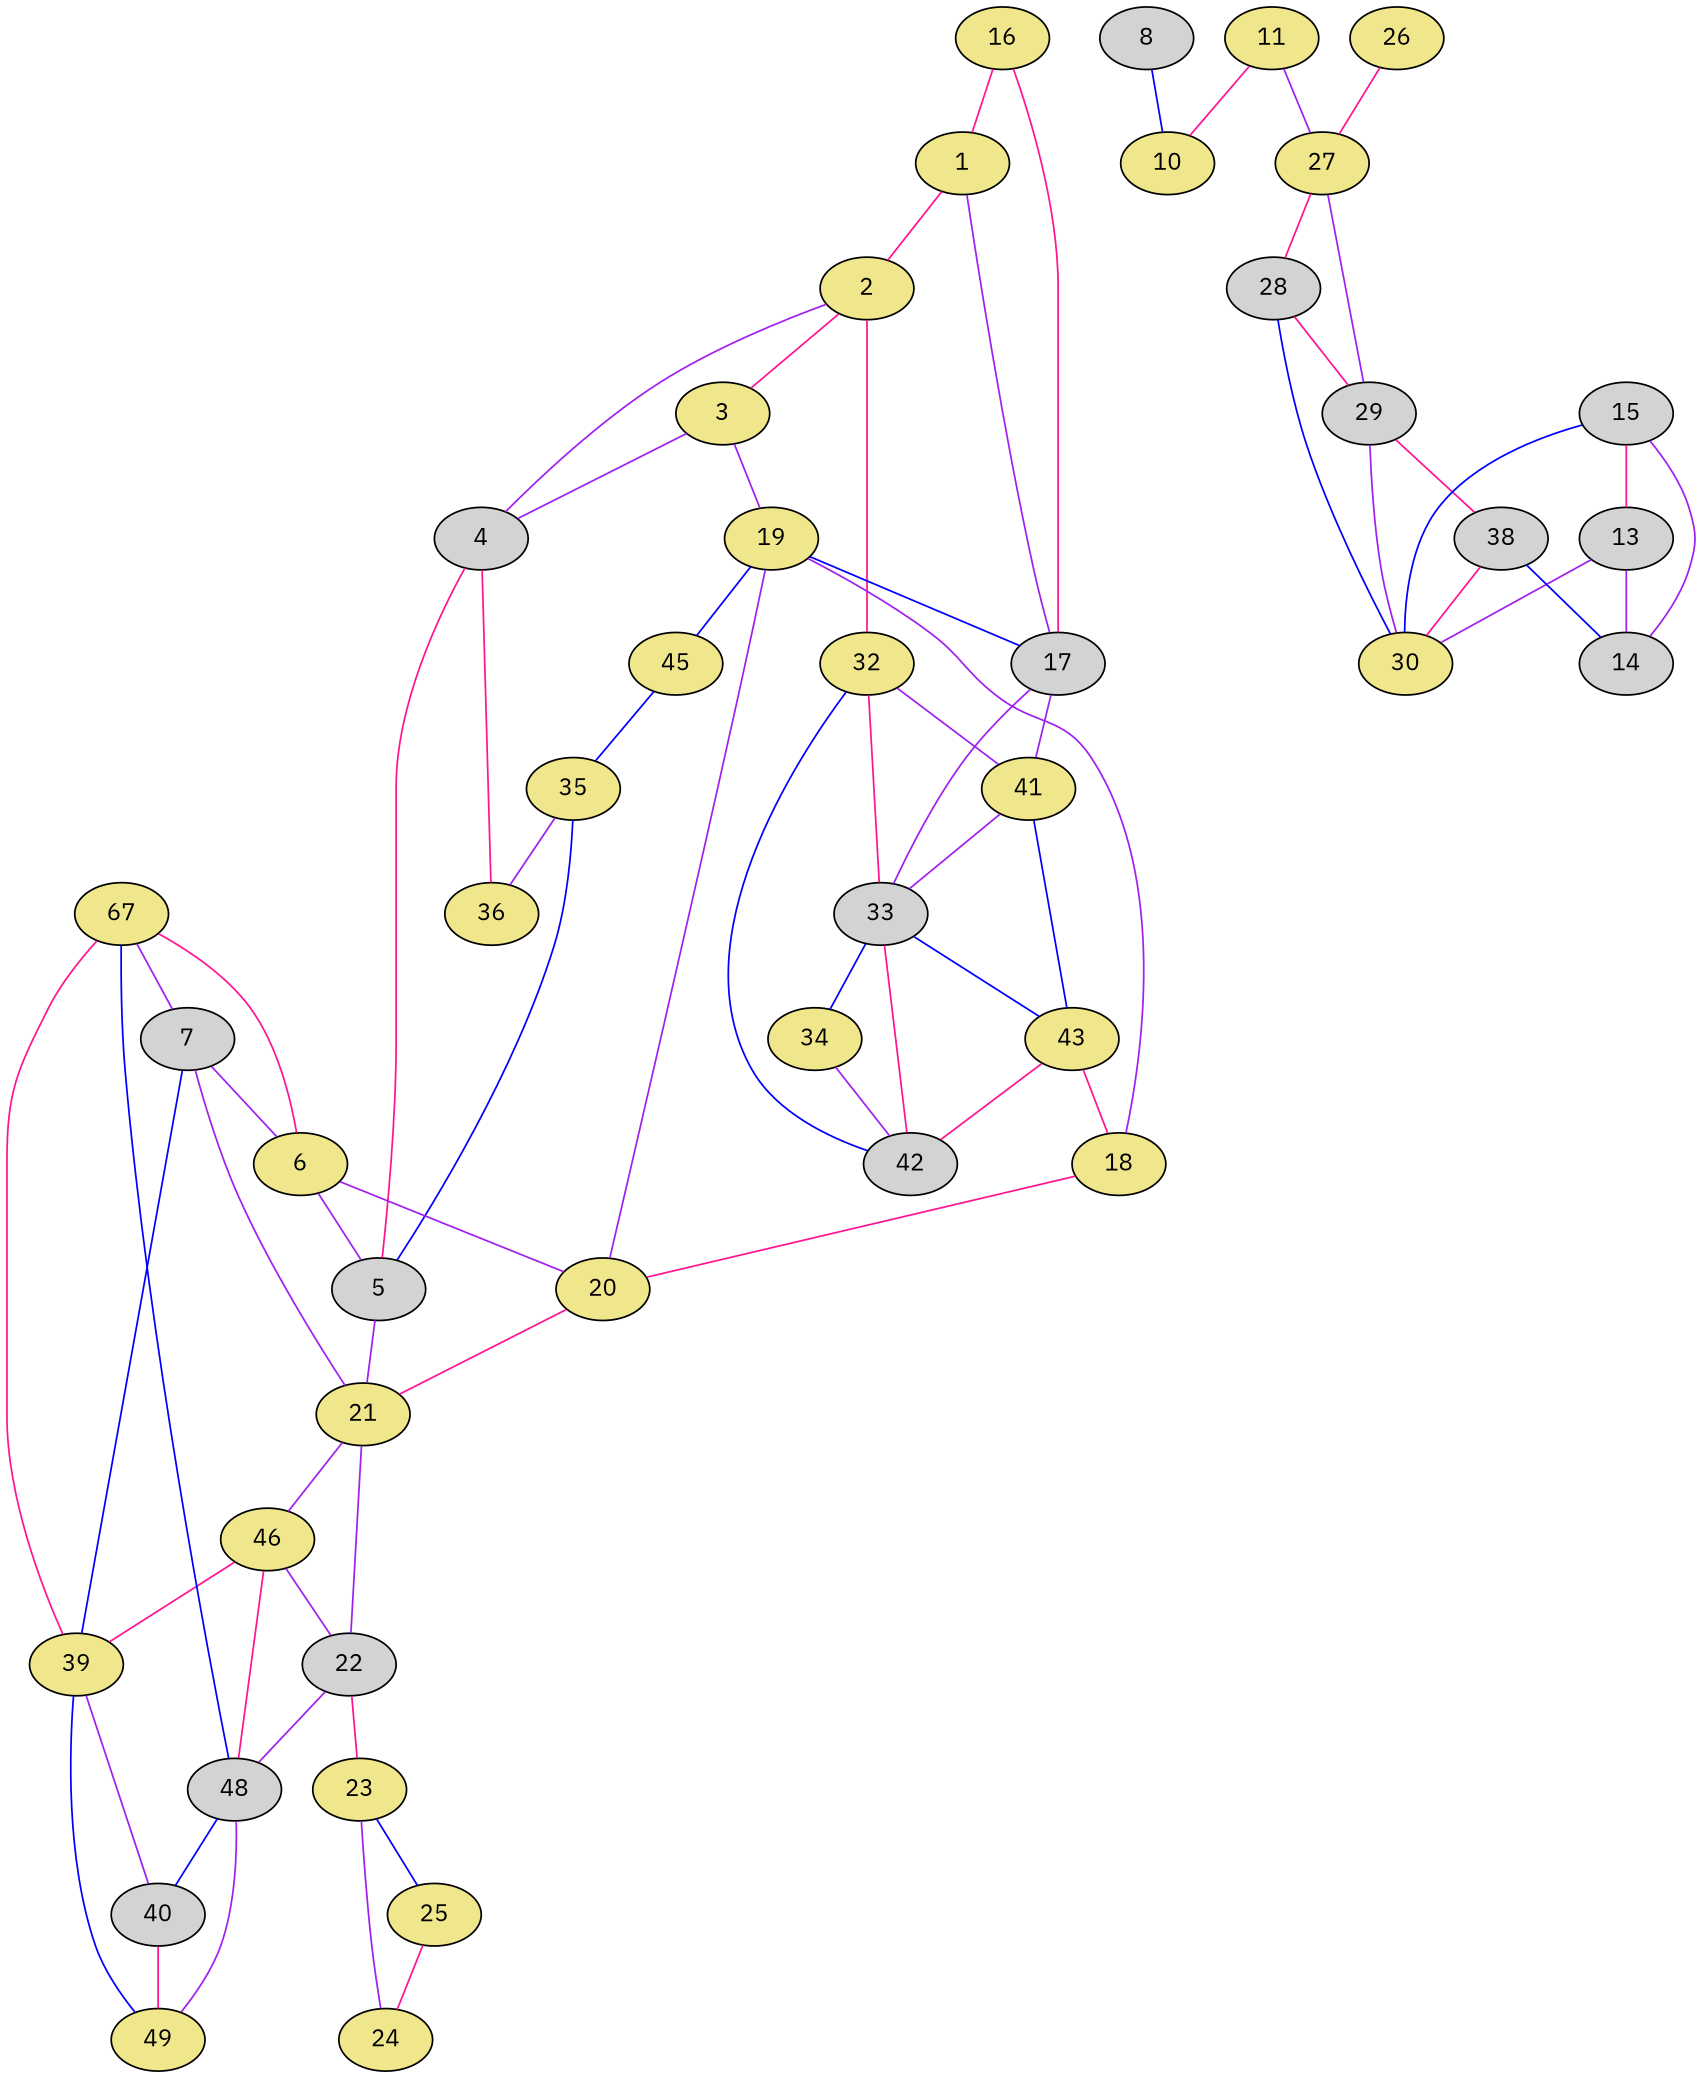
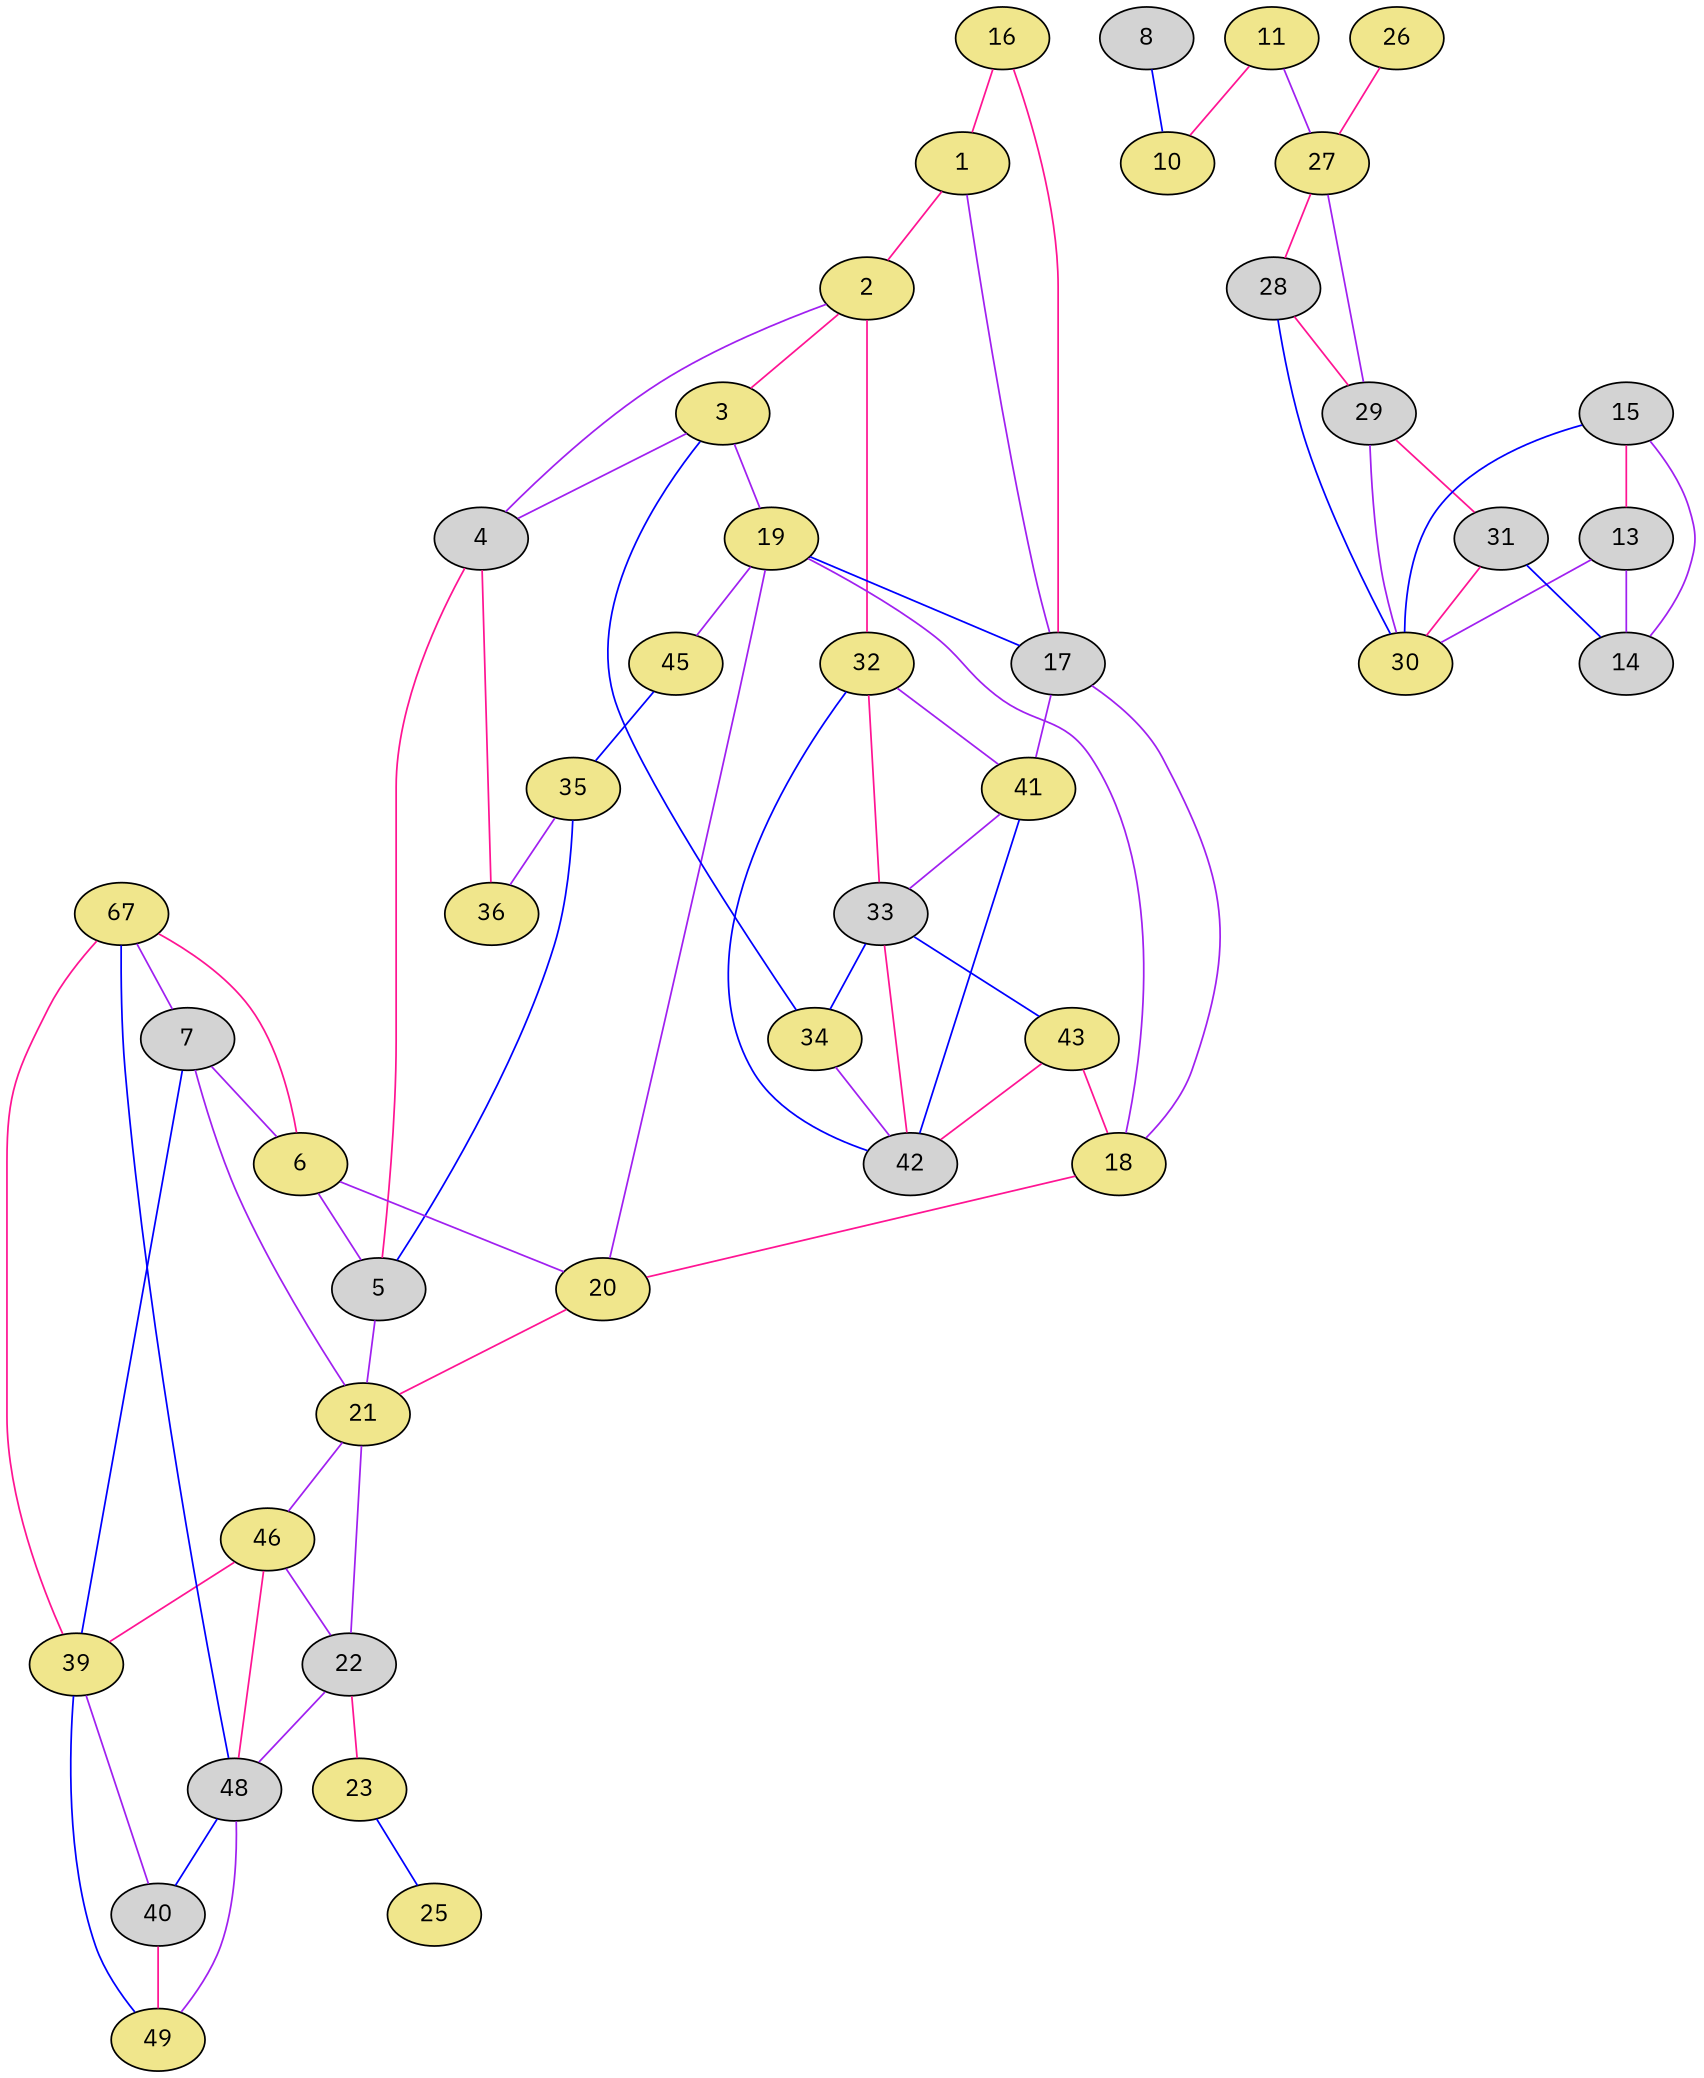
node "38": label "38" -> "31"
edge "19" -- "45": color blue -> purple
edge "3" -- "34": added
edge "17" -- "33": now "17" -- "18"
edge "41" -- "43": now "41" -- "42"
node "24": removed
